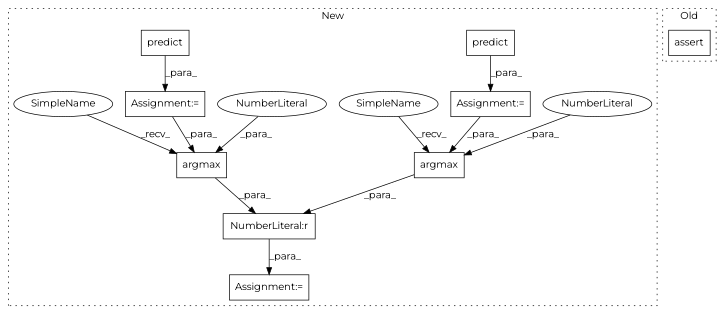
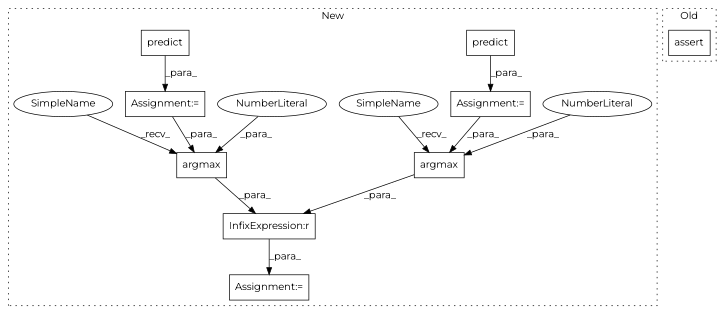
node "NumberLiteral:r": label "NumberLiteral:r" -> "InfixExpression:r"
